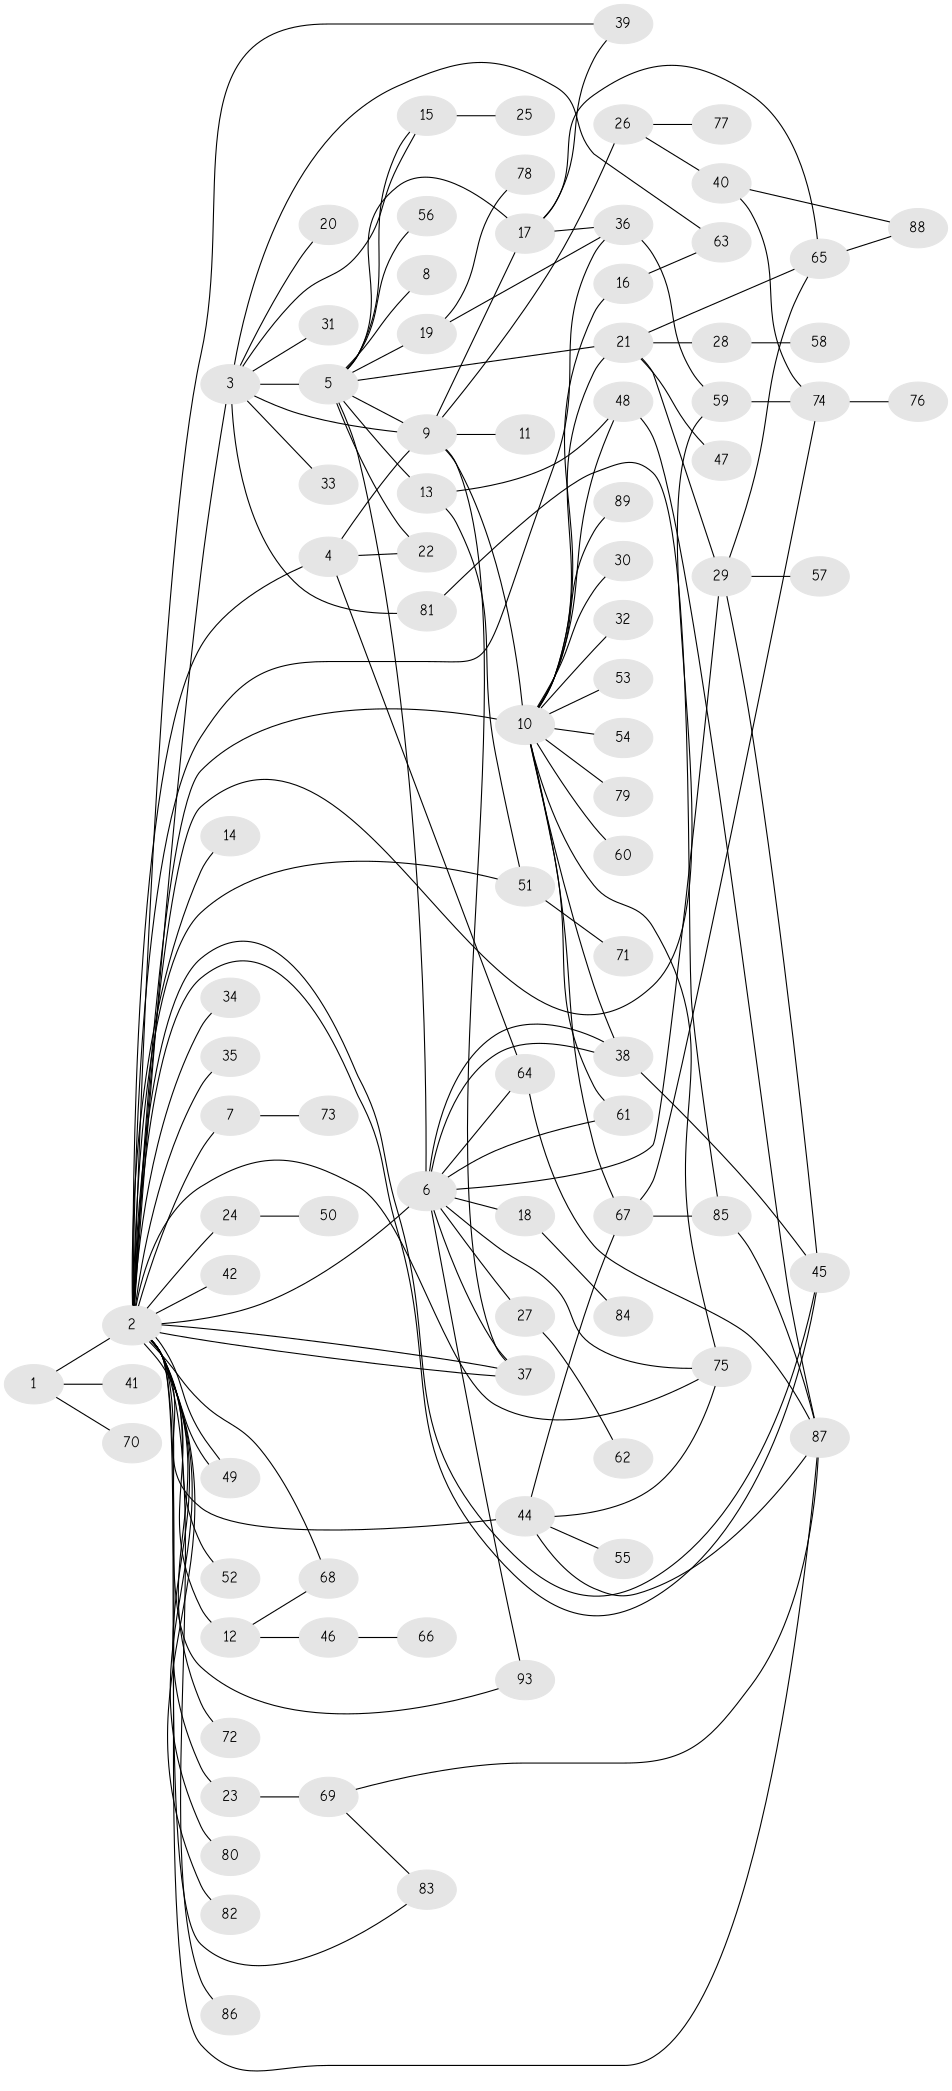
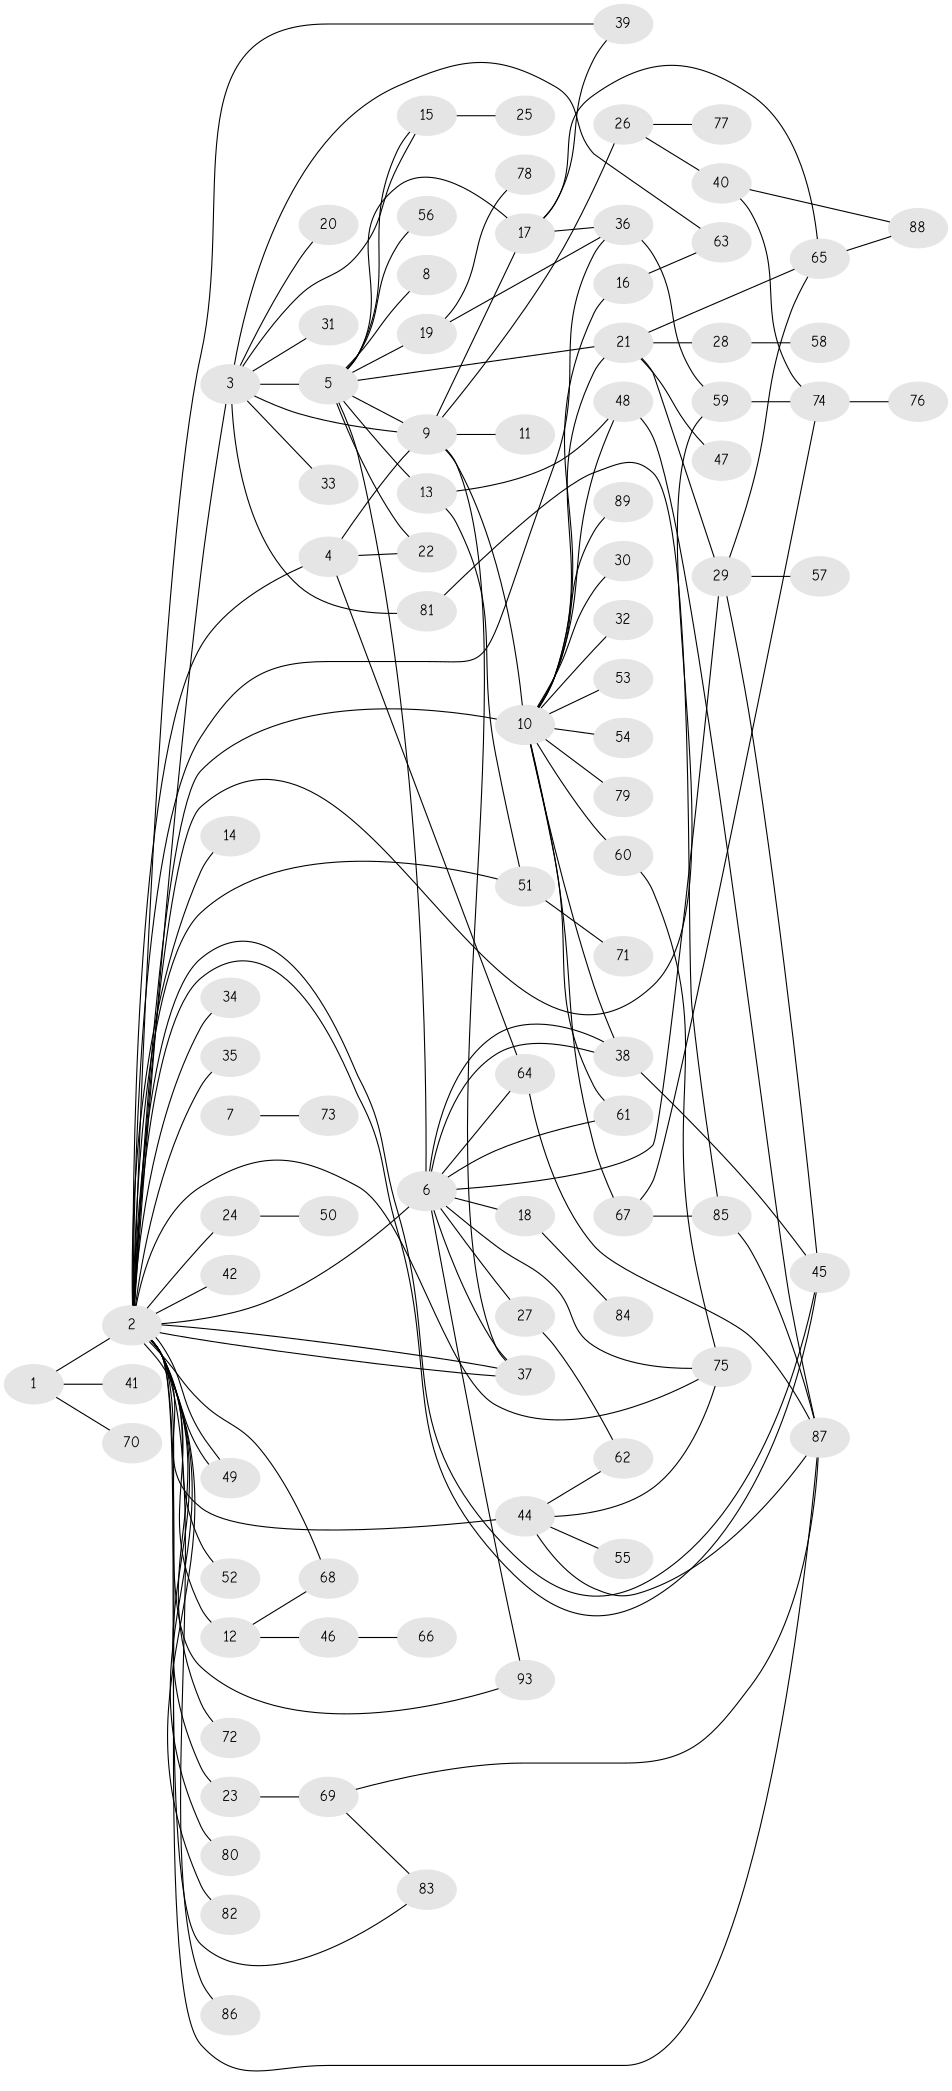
edge "10" -- "75": now "60" -- "75"
edge "7" -- "2": removed
edge "67" -- "44": now "62" -- "44"
